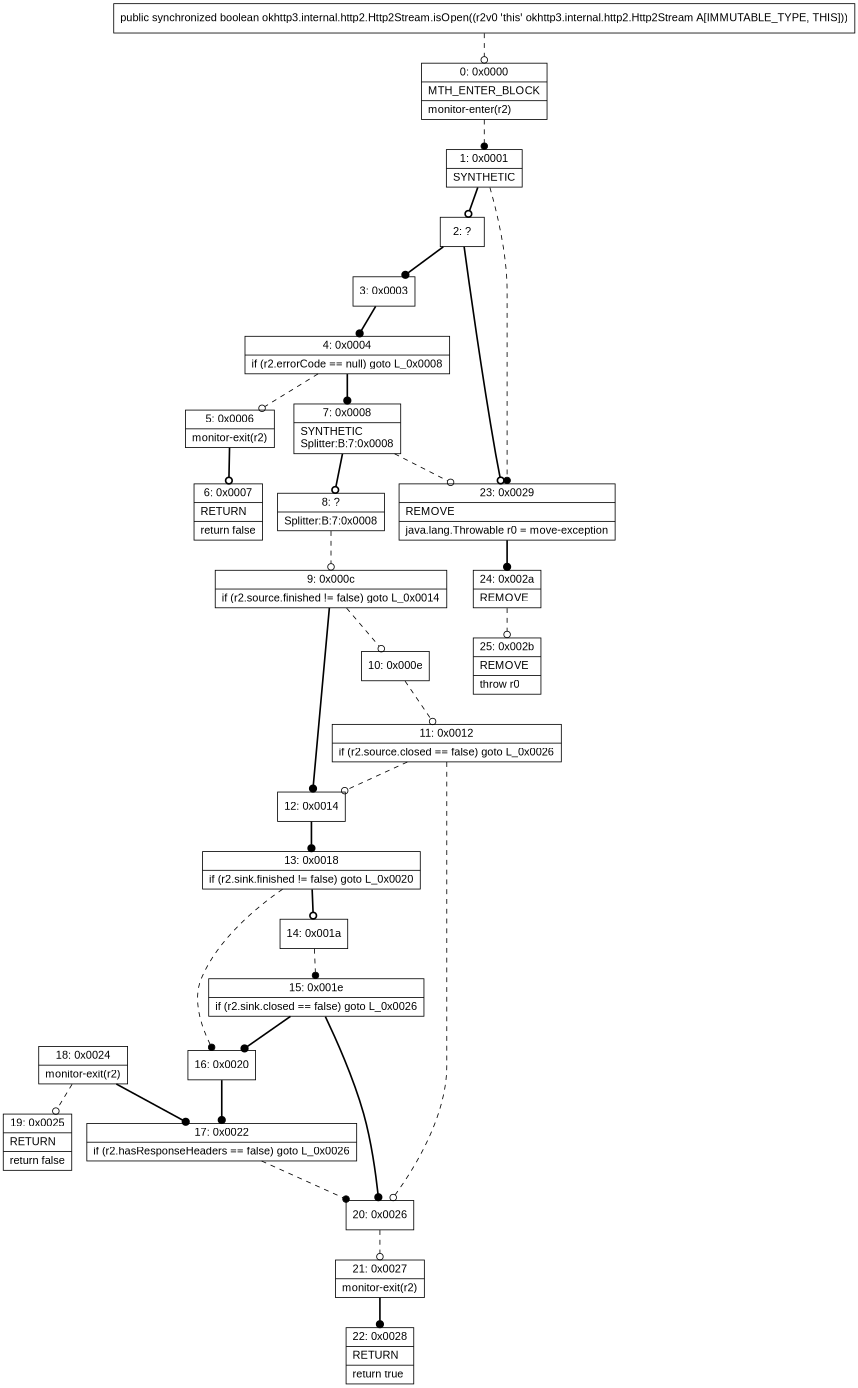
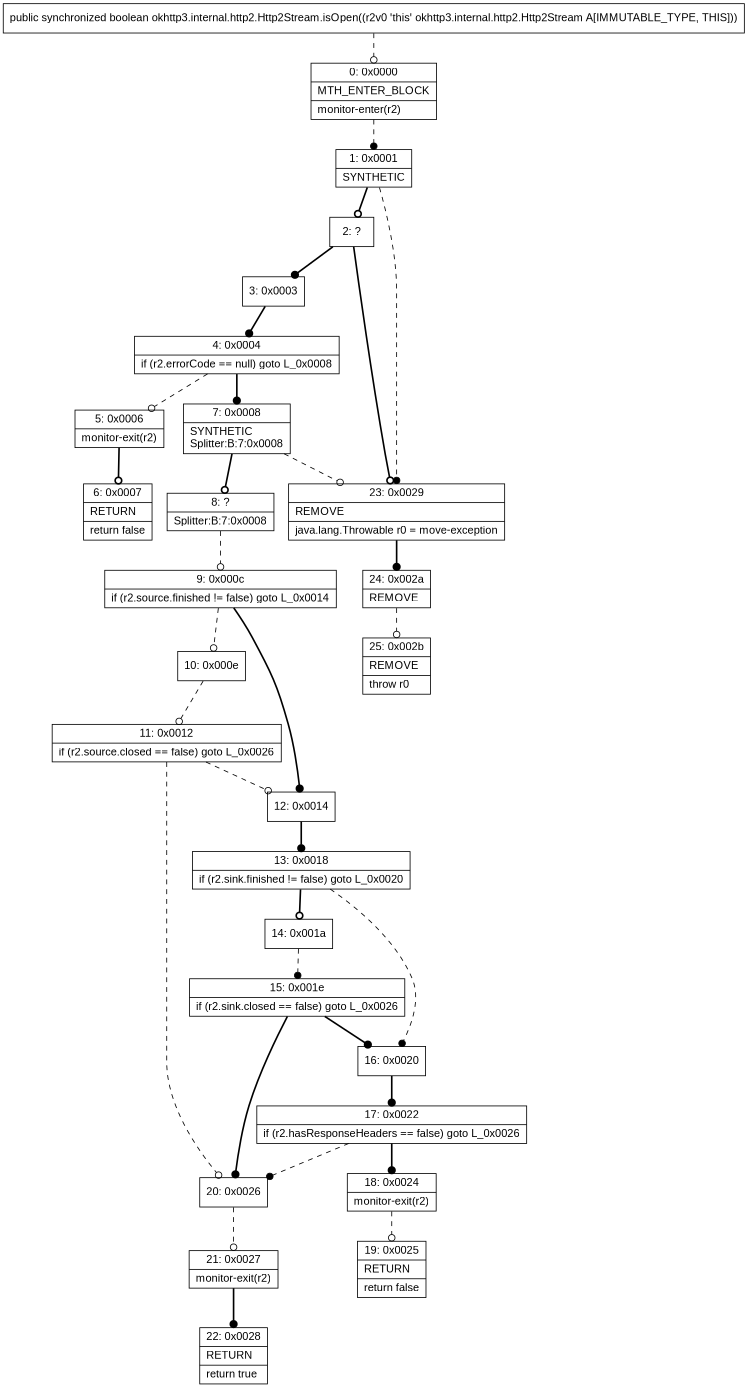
edge "18: 0x0024" -> "17: 0x0022": reversed
